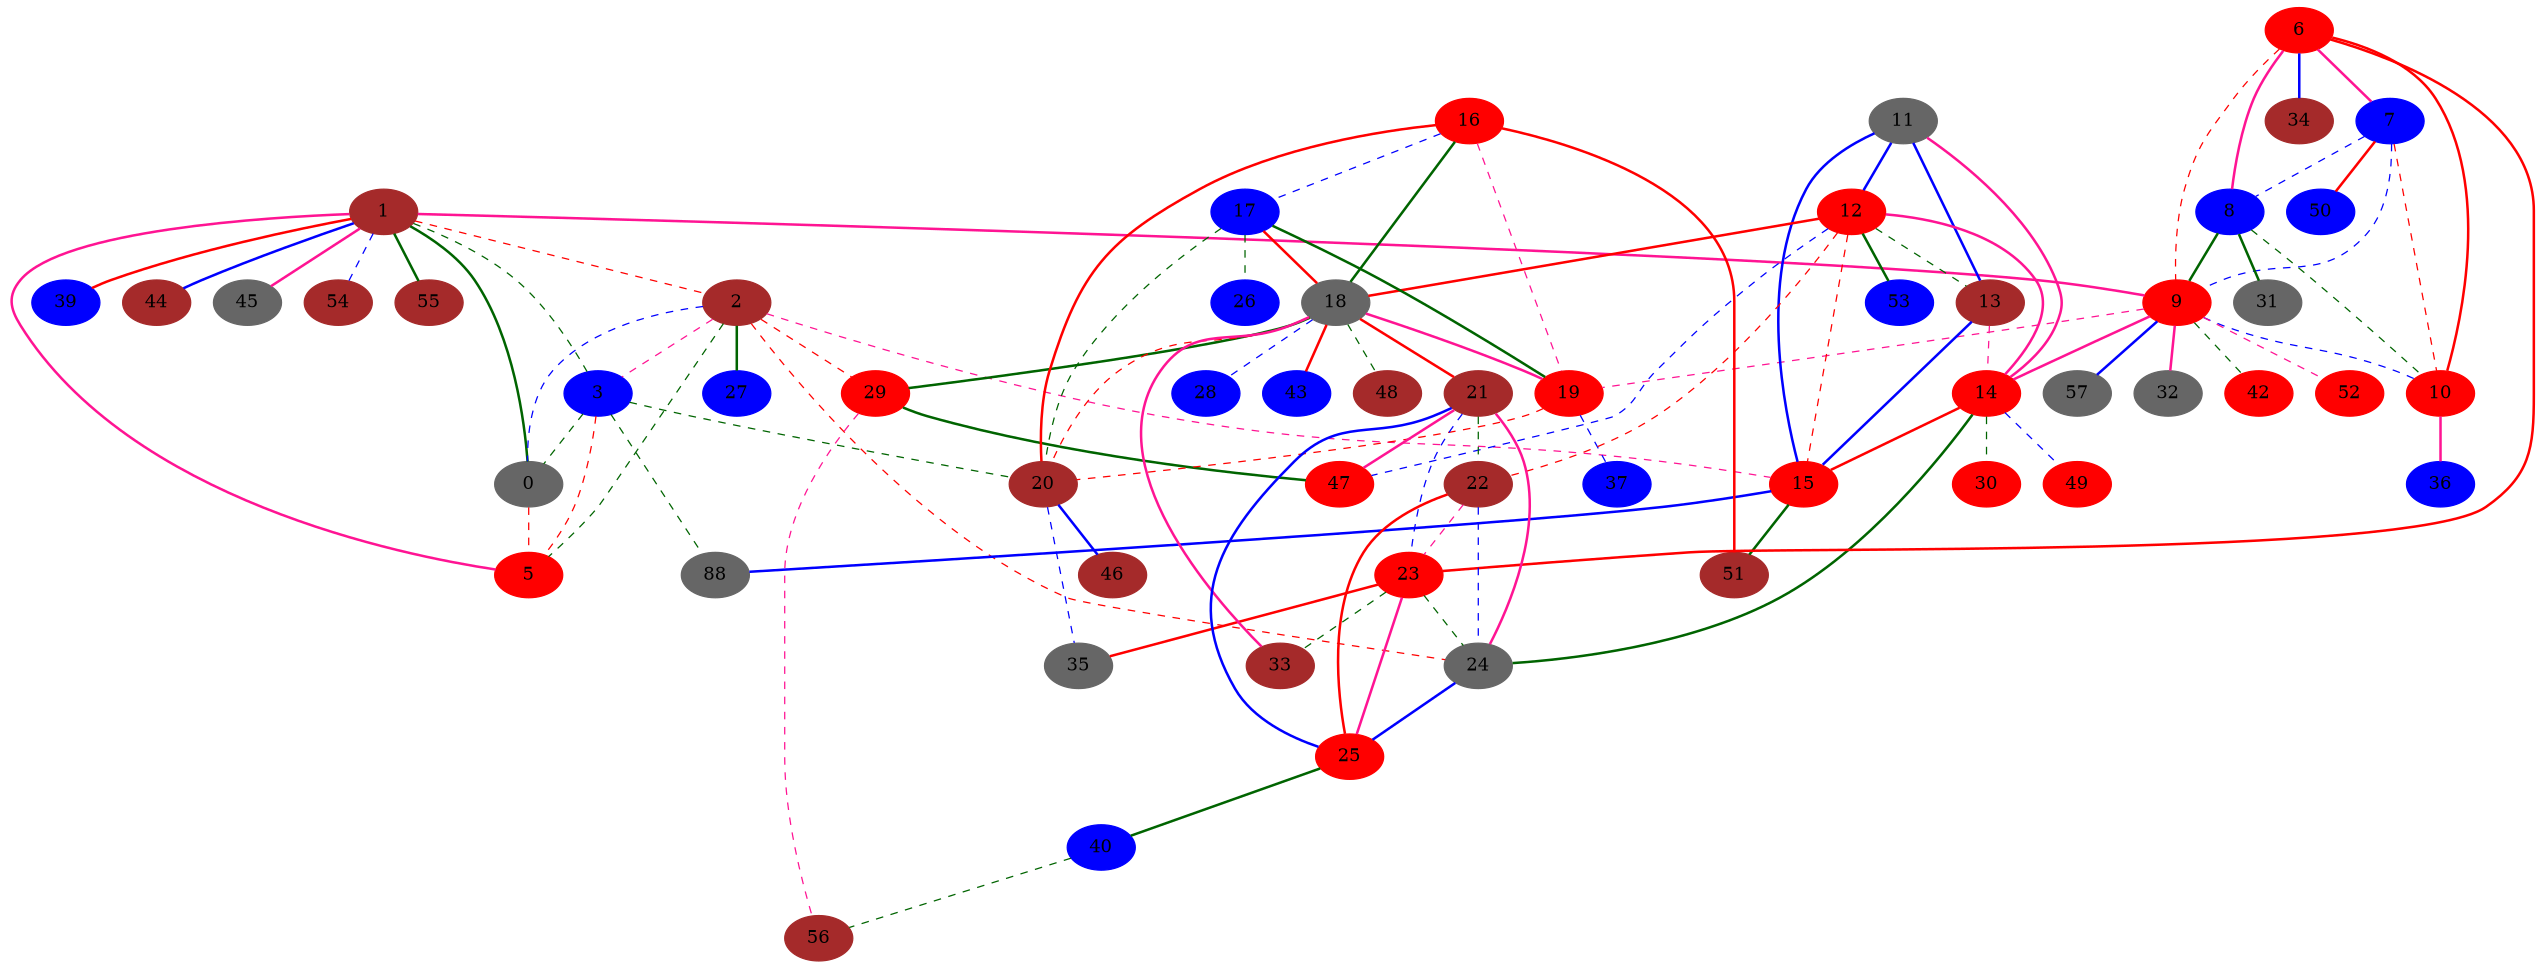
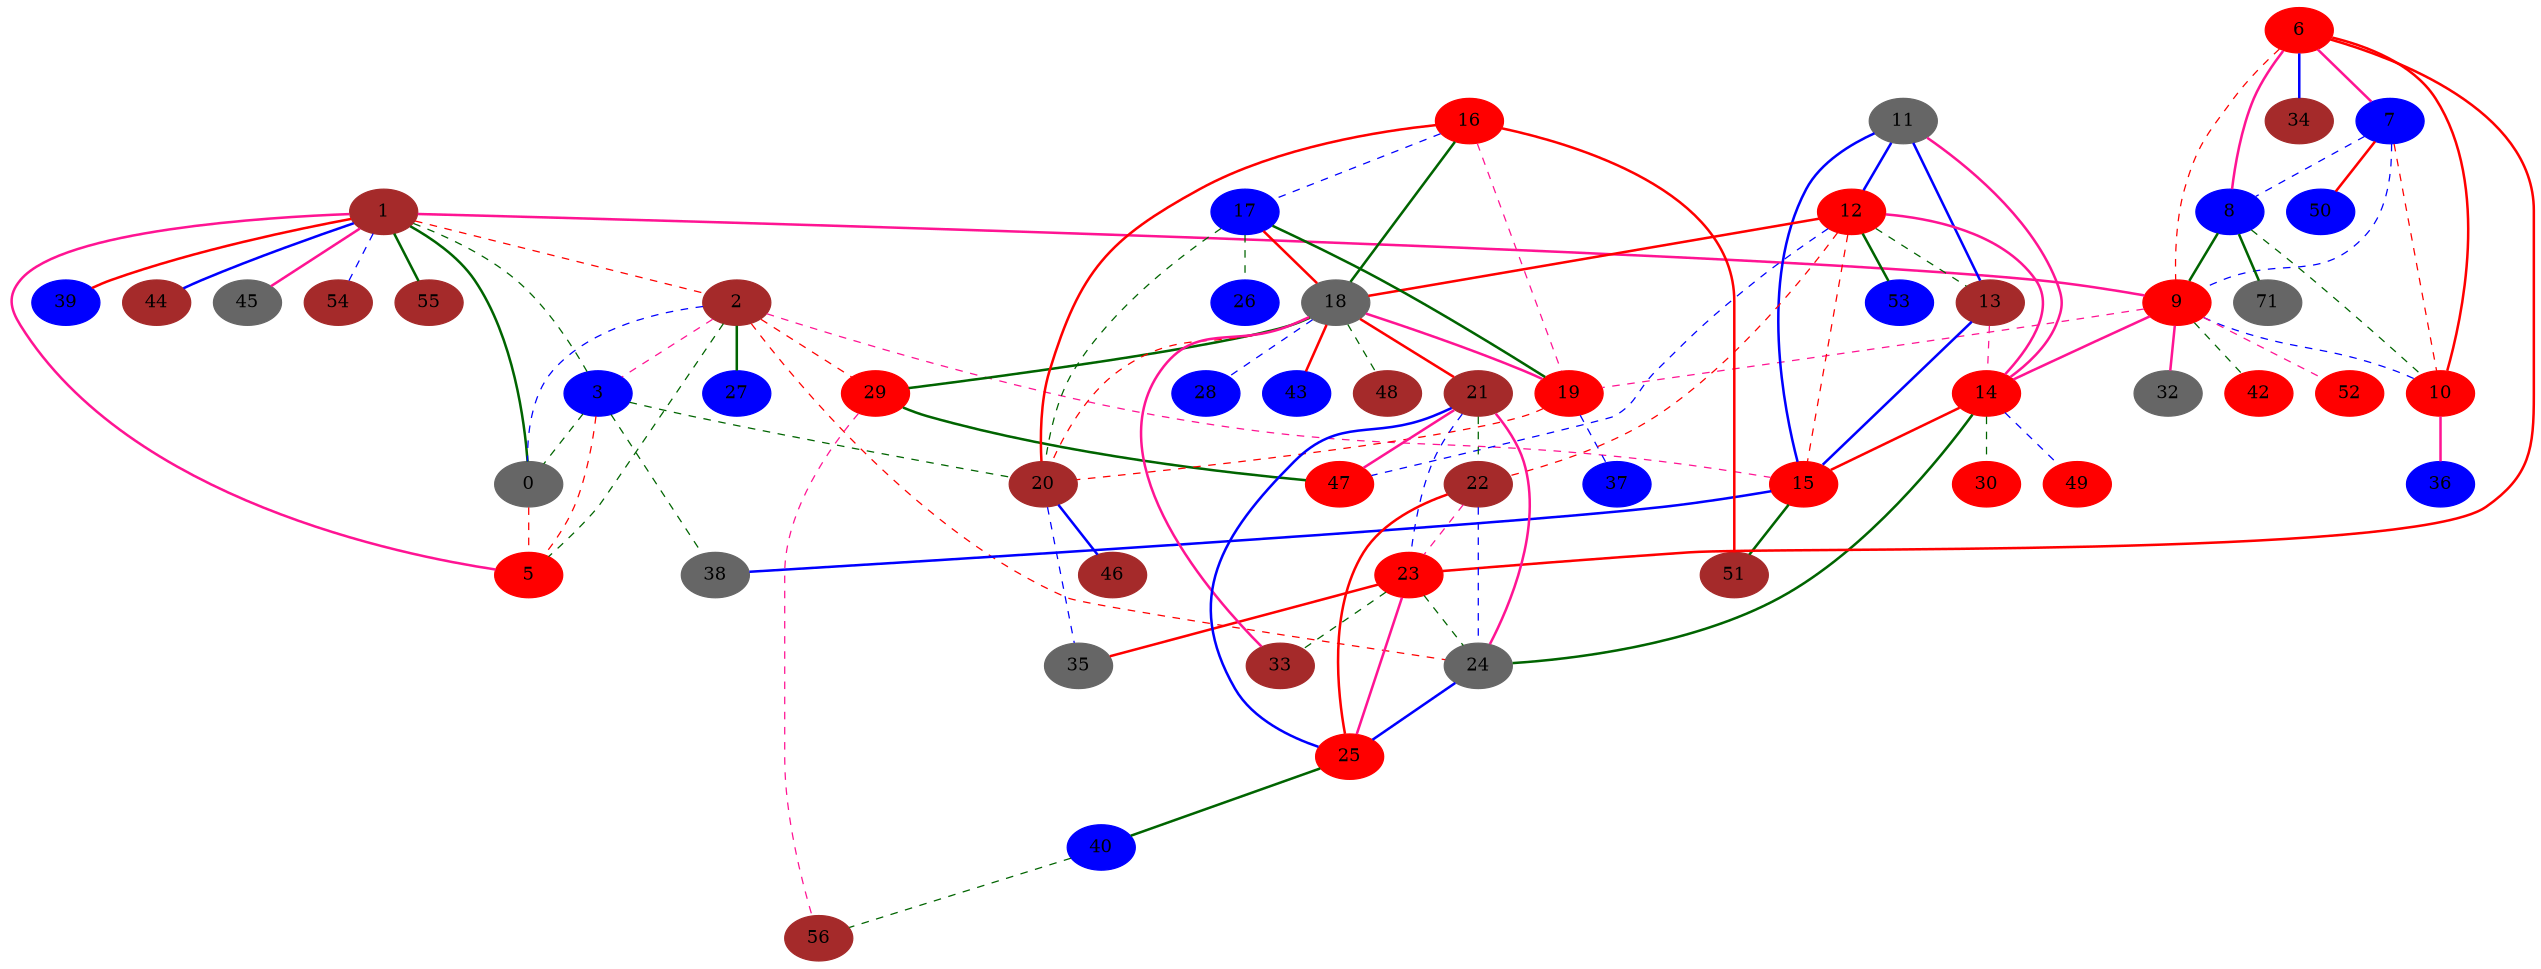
node "31": label "31" -> "71"
node "57": removed
node "88": label "88" -> "38"
